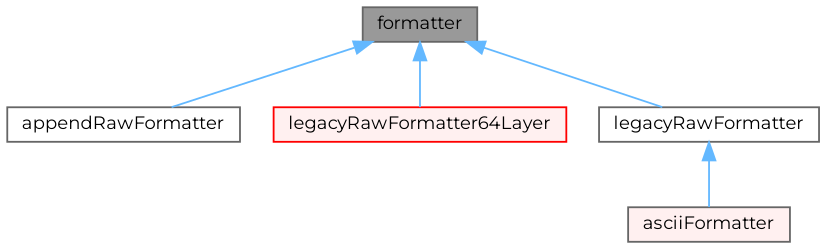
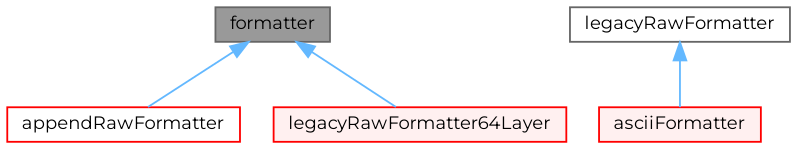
edge "legacyRawFormatter" -> "formatter": removed
node "appendRawFormatter": color gray40 -> red
node "asciiFormatter": color gray40 -> red
